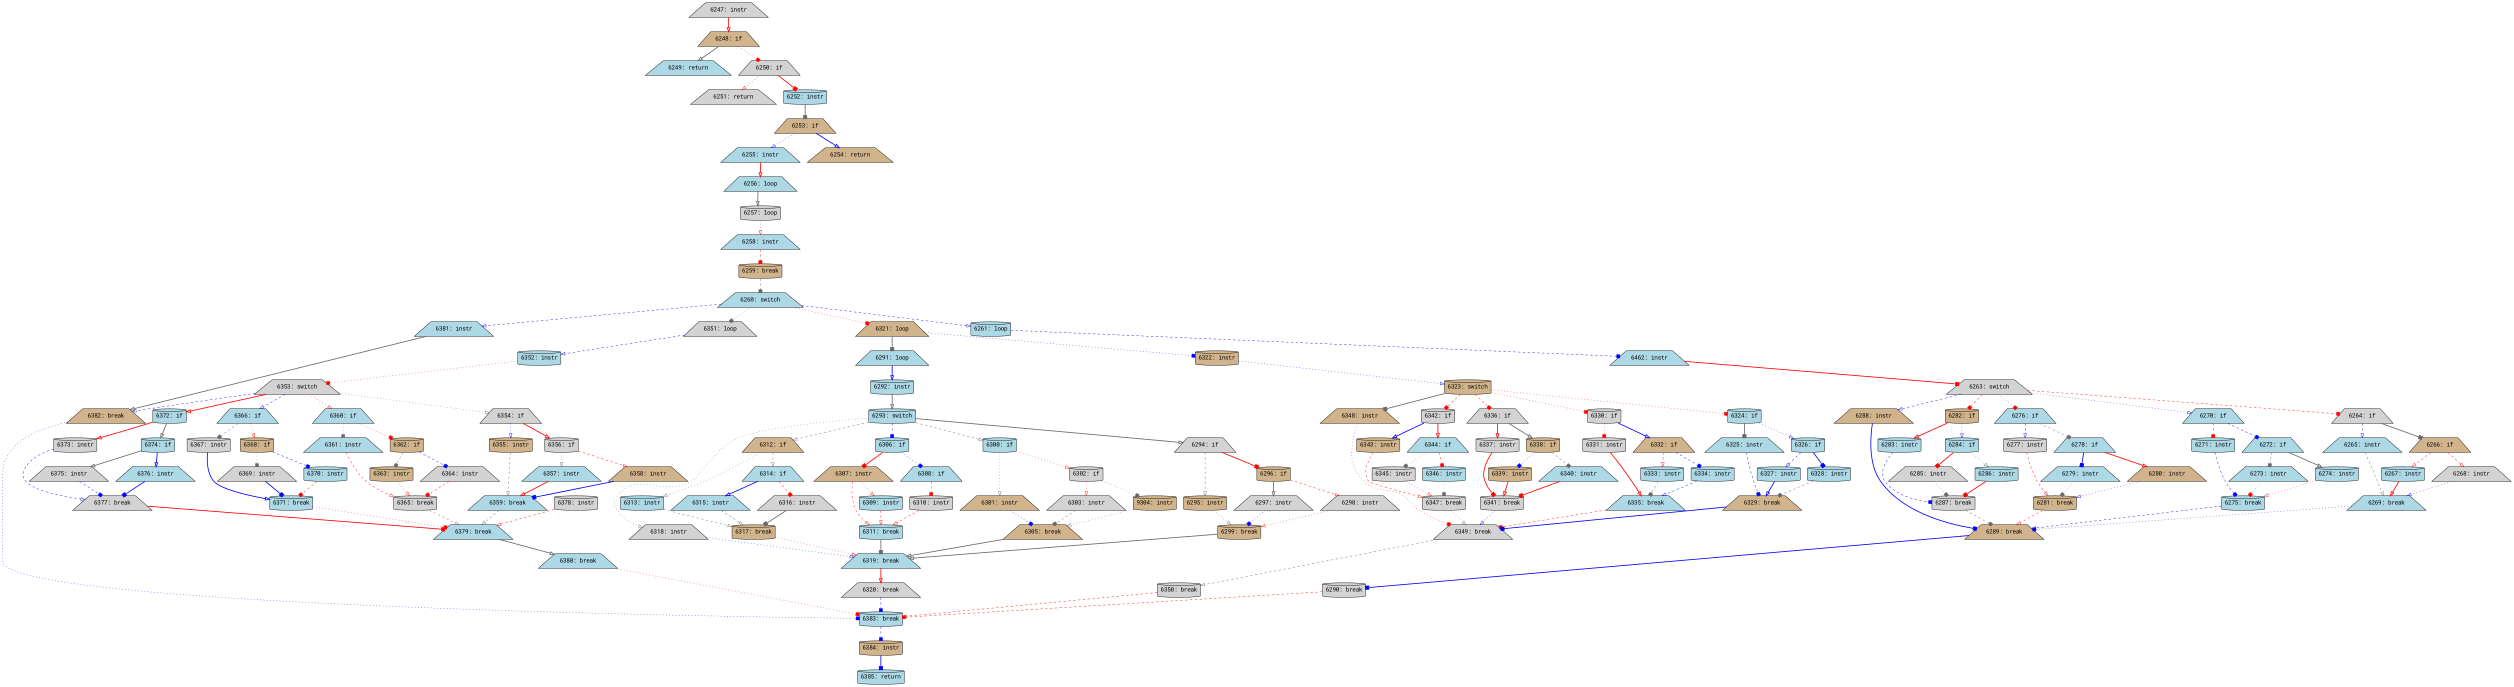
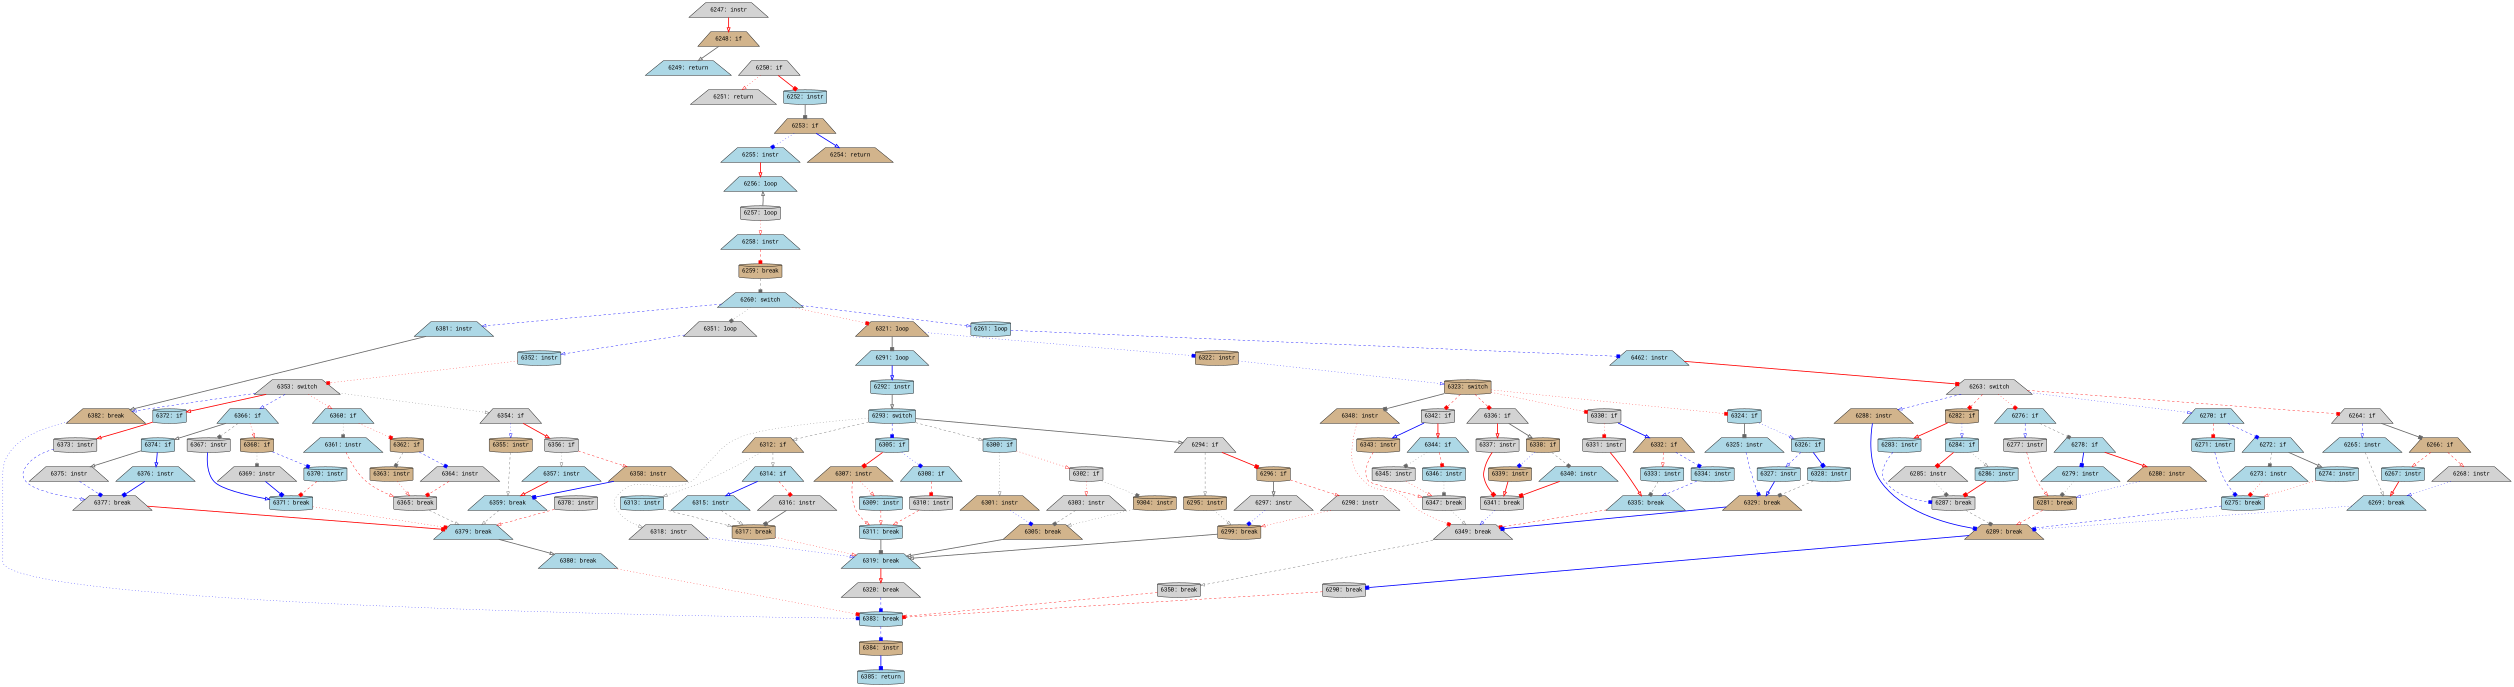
edge "6248: if" -> "6250: if": removed
edge "6253: if" -> "6255: instr": arrowhead onormal -> box
edge "6256: loop" -> "6257: loop": reversed
edge "6372: if" -> "6374: if": now "6366: if" -> "6374: if"
node "6306: if": label "6306: if" -> "6305: if"
